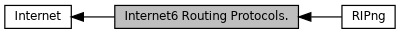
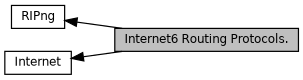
edge "RIPng" -> "Internet6 Routing Protocols.": reversed
